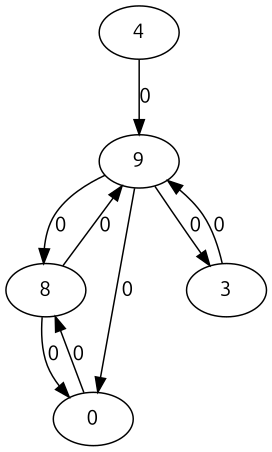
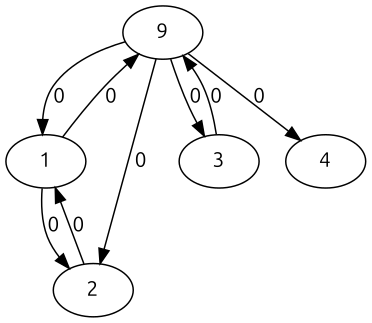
edge "4" -> "9": reversed
node "8": label "8" -> "1"
node "0": label "0" -> "2"
